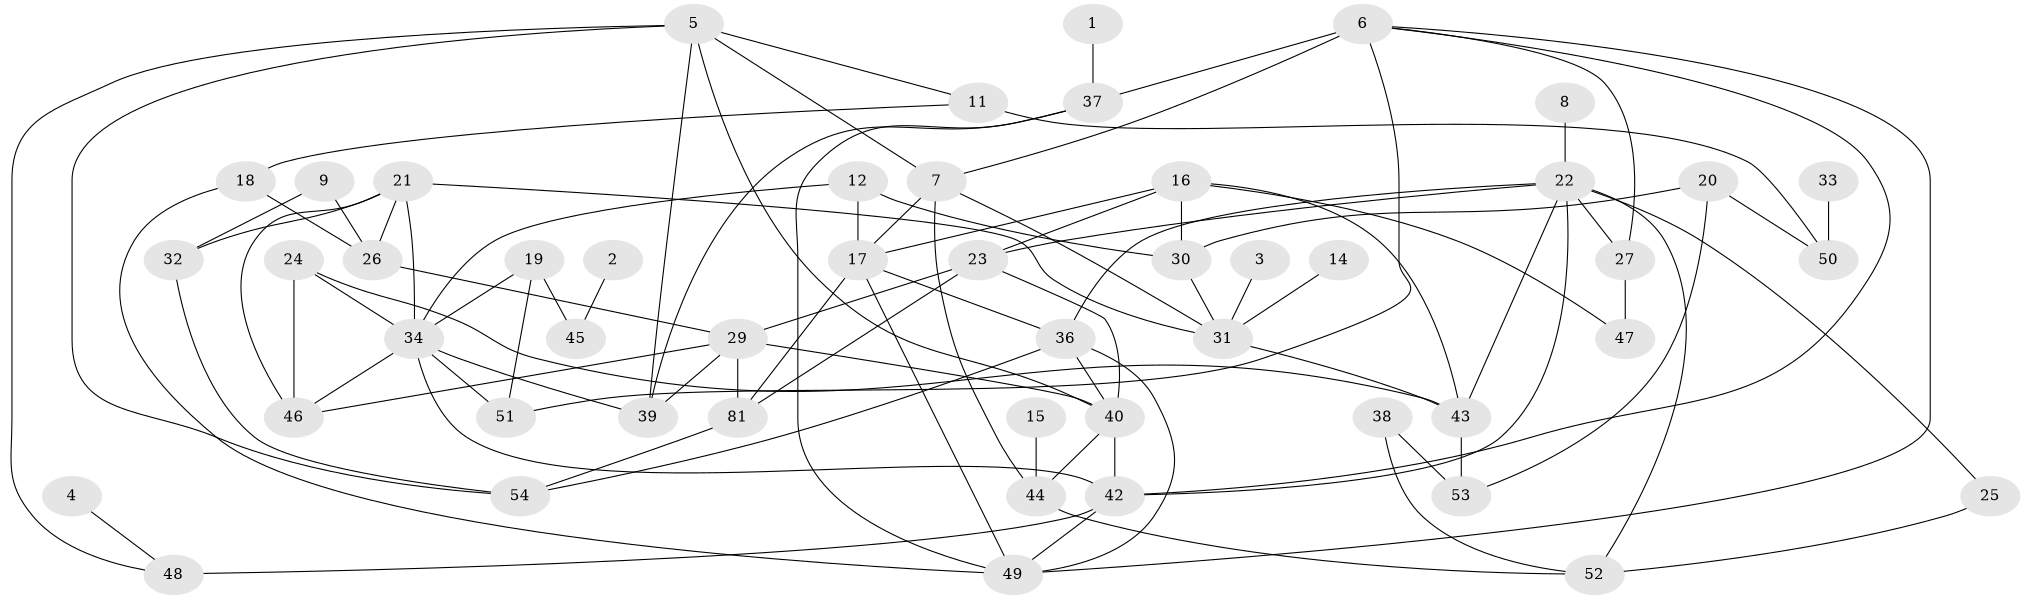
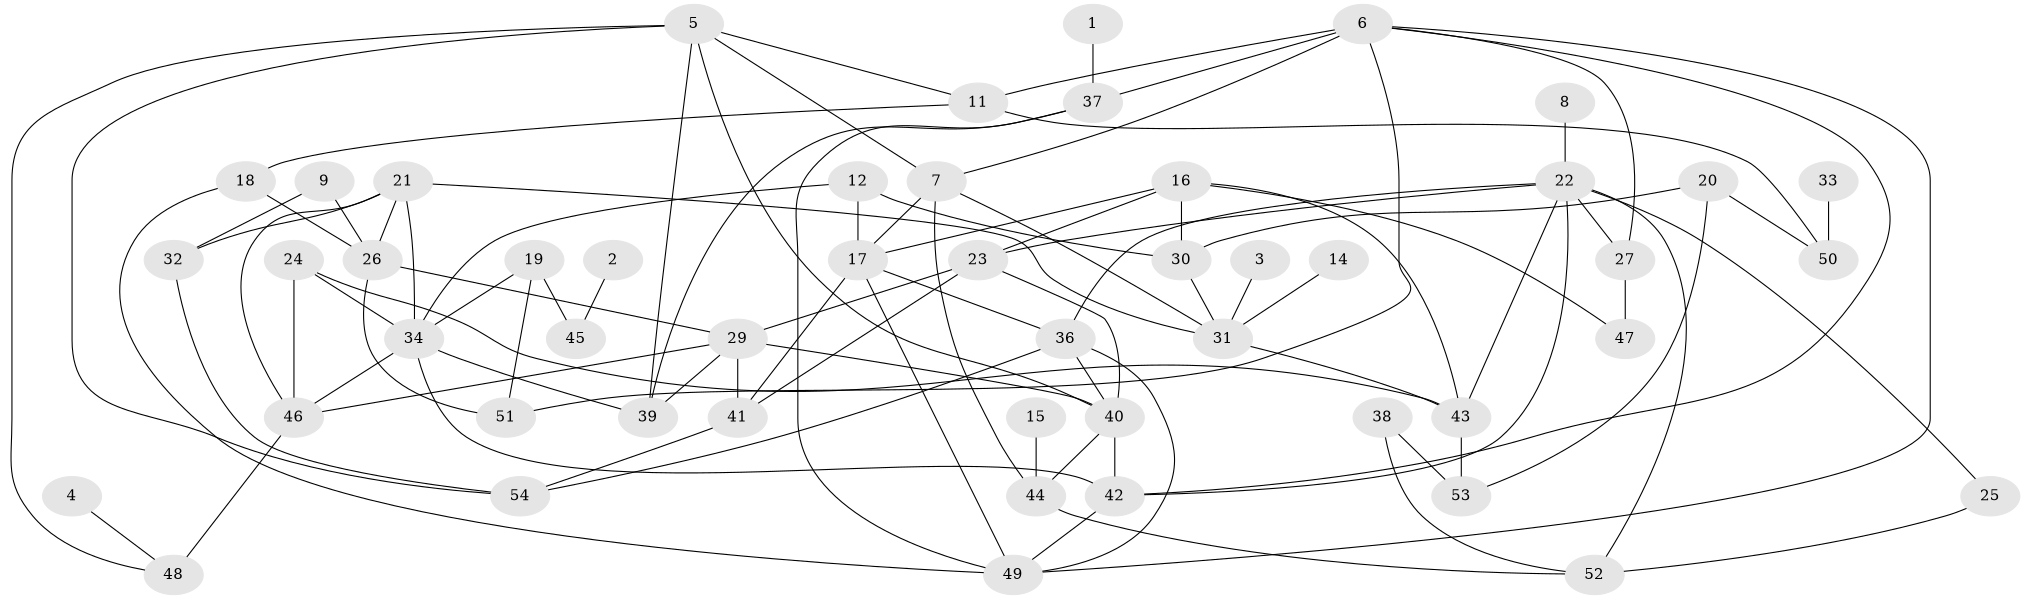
edge "6" -- "11": added
edge "34" -- "51": now "26" -- "51"
node "81": label "81" -> "41"
edge "42" -- "48": now "46" -- "48"
